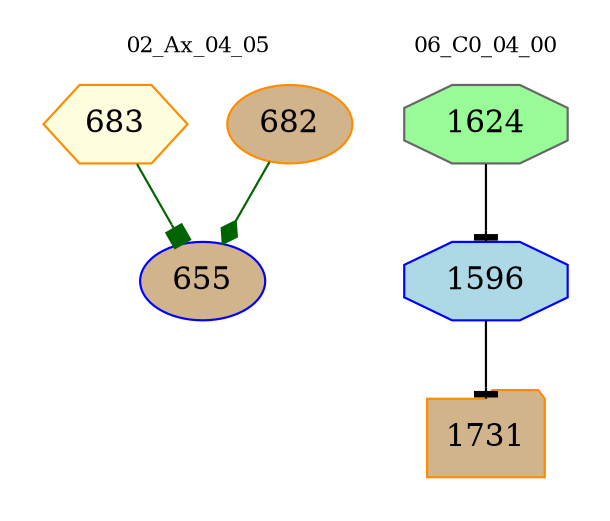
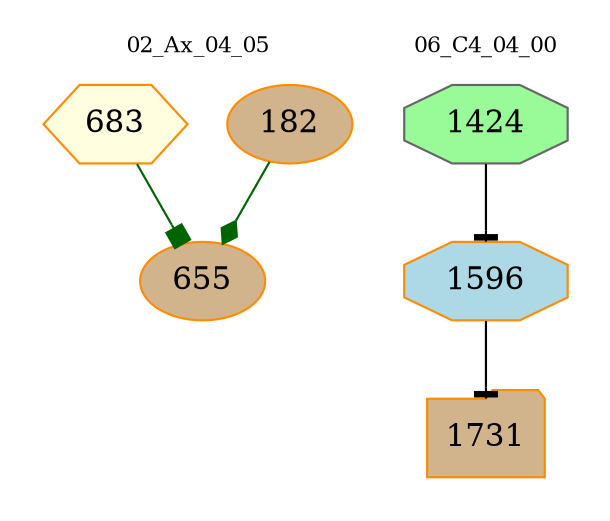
cluster "06_C0_04_00": label "06_C0_04_00" -> "06_C4_04_00"
node "682": label "682" -> "182"
node "1624": label "1624" -> "1424"
node "655": color blue -> darkorange
node "1596": color blue -> darkorange
